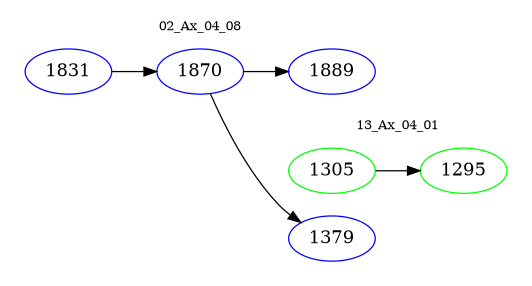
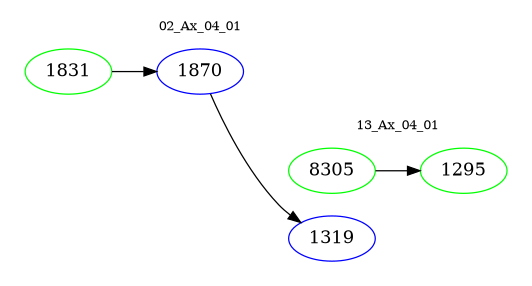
cluster "02_Ax_04_08": label "02_Ax_04_08" -> "02_Ax_04_01"
node "1831": color blue -> green
node "1889": removed
node "1305": label "1305" -> "8305"
node "1379": label "1379" -> "1319"
